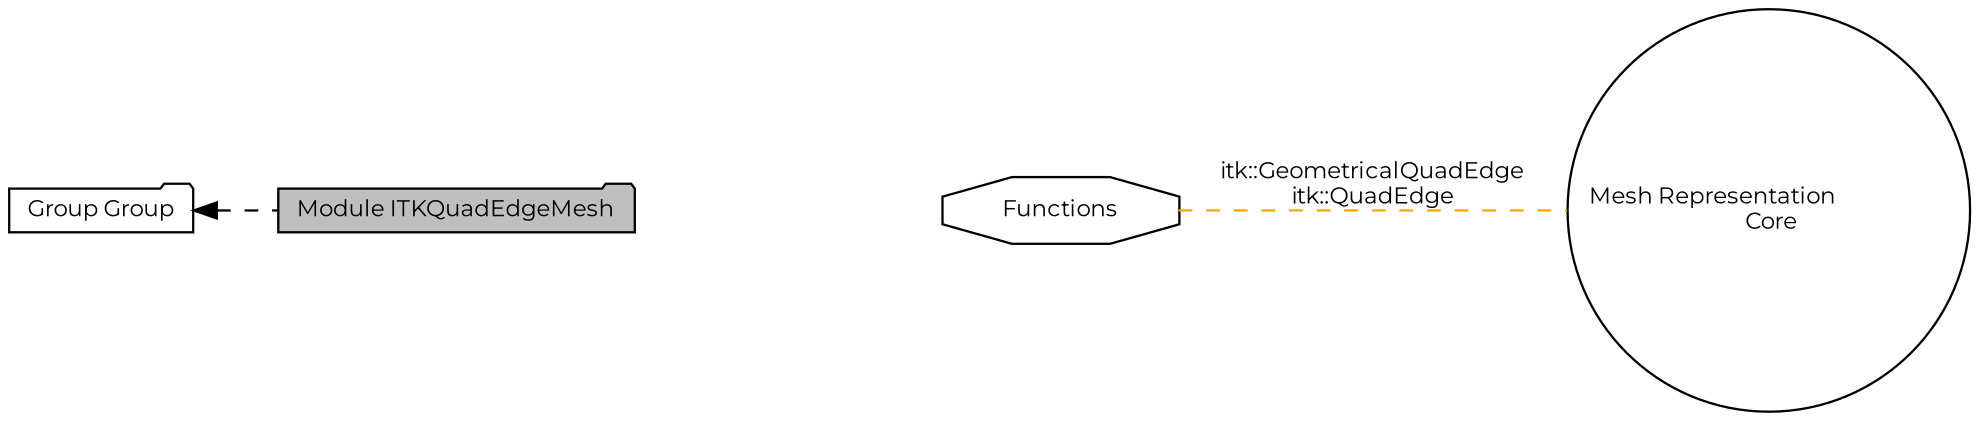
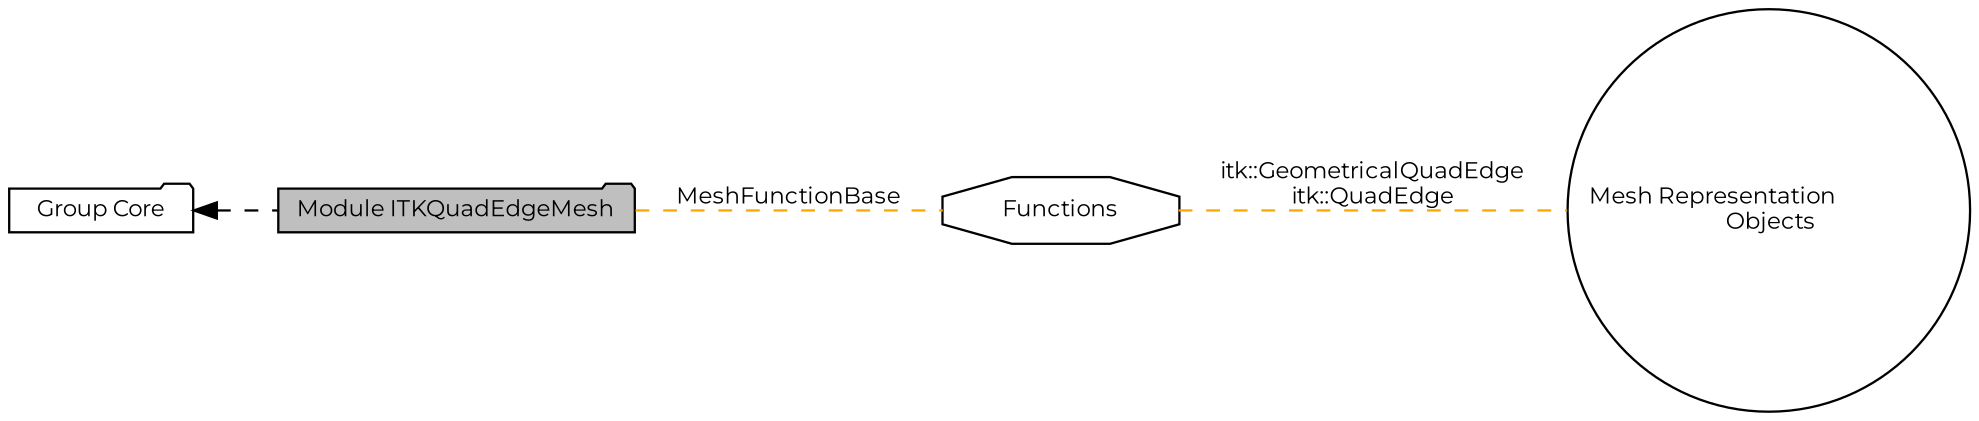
node "Group Group": label "Group Group" -> "Group Core"
edge "Module ITKQuadEdgeMesh" -- "Functions": added, label "MeshFunctionBase"
node "Mesh Representation Core": label "Mesh Representation Core" -> "Mesh Representation Objects"
